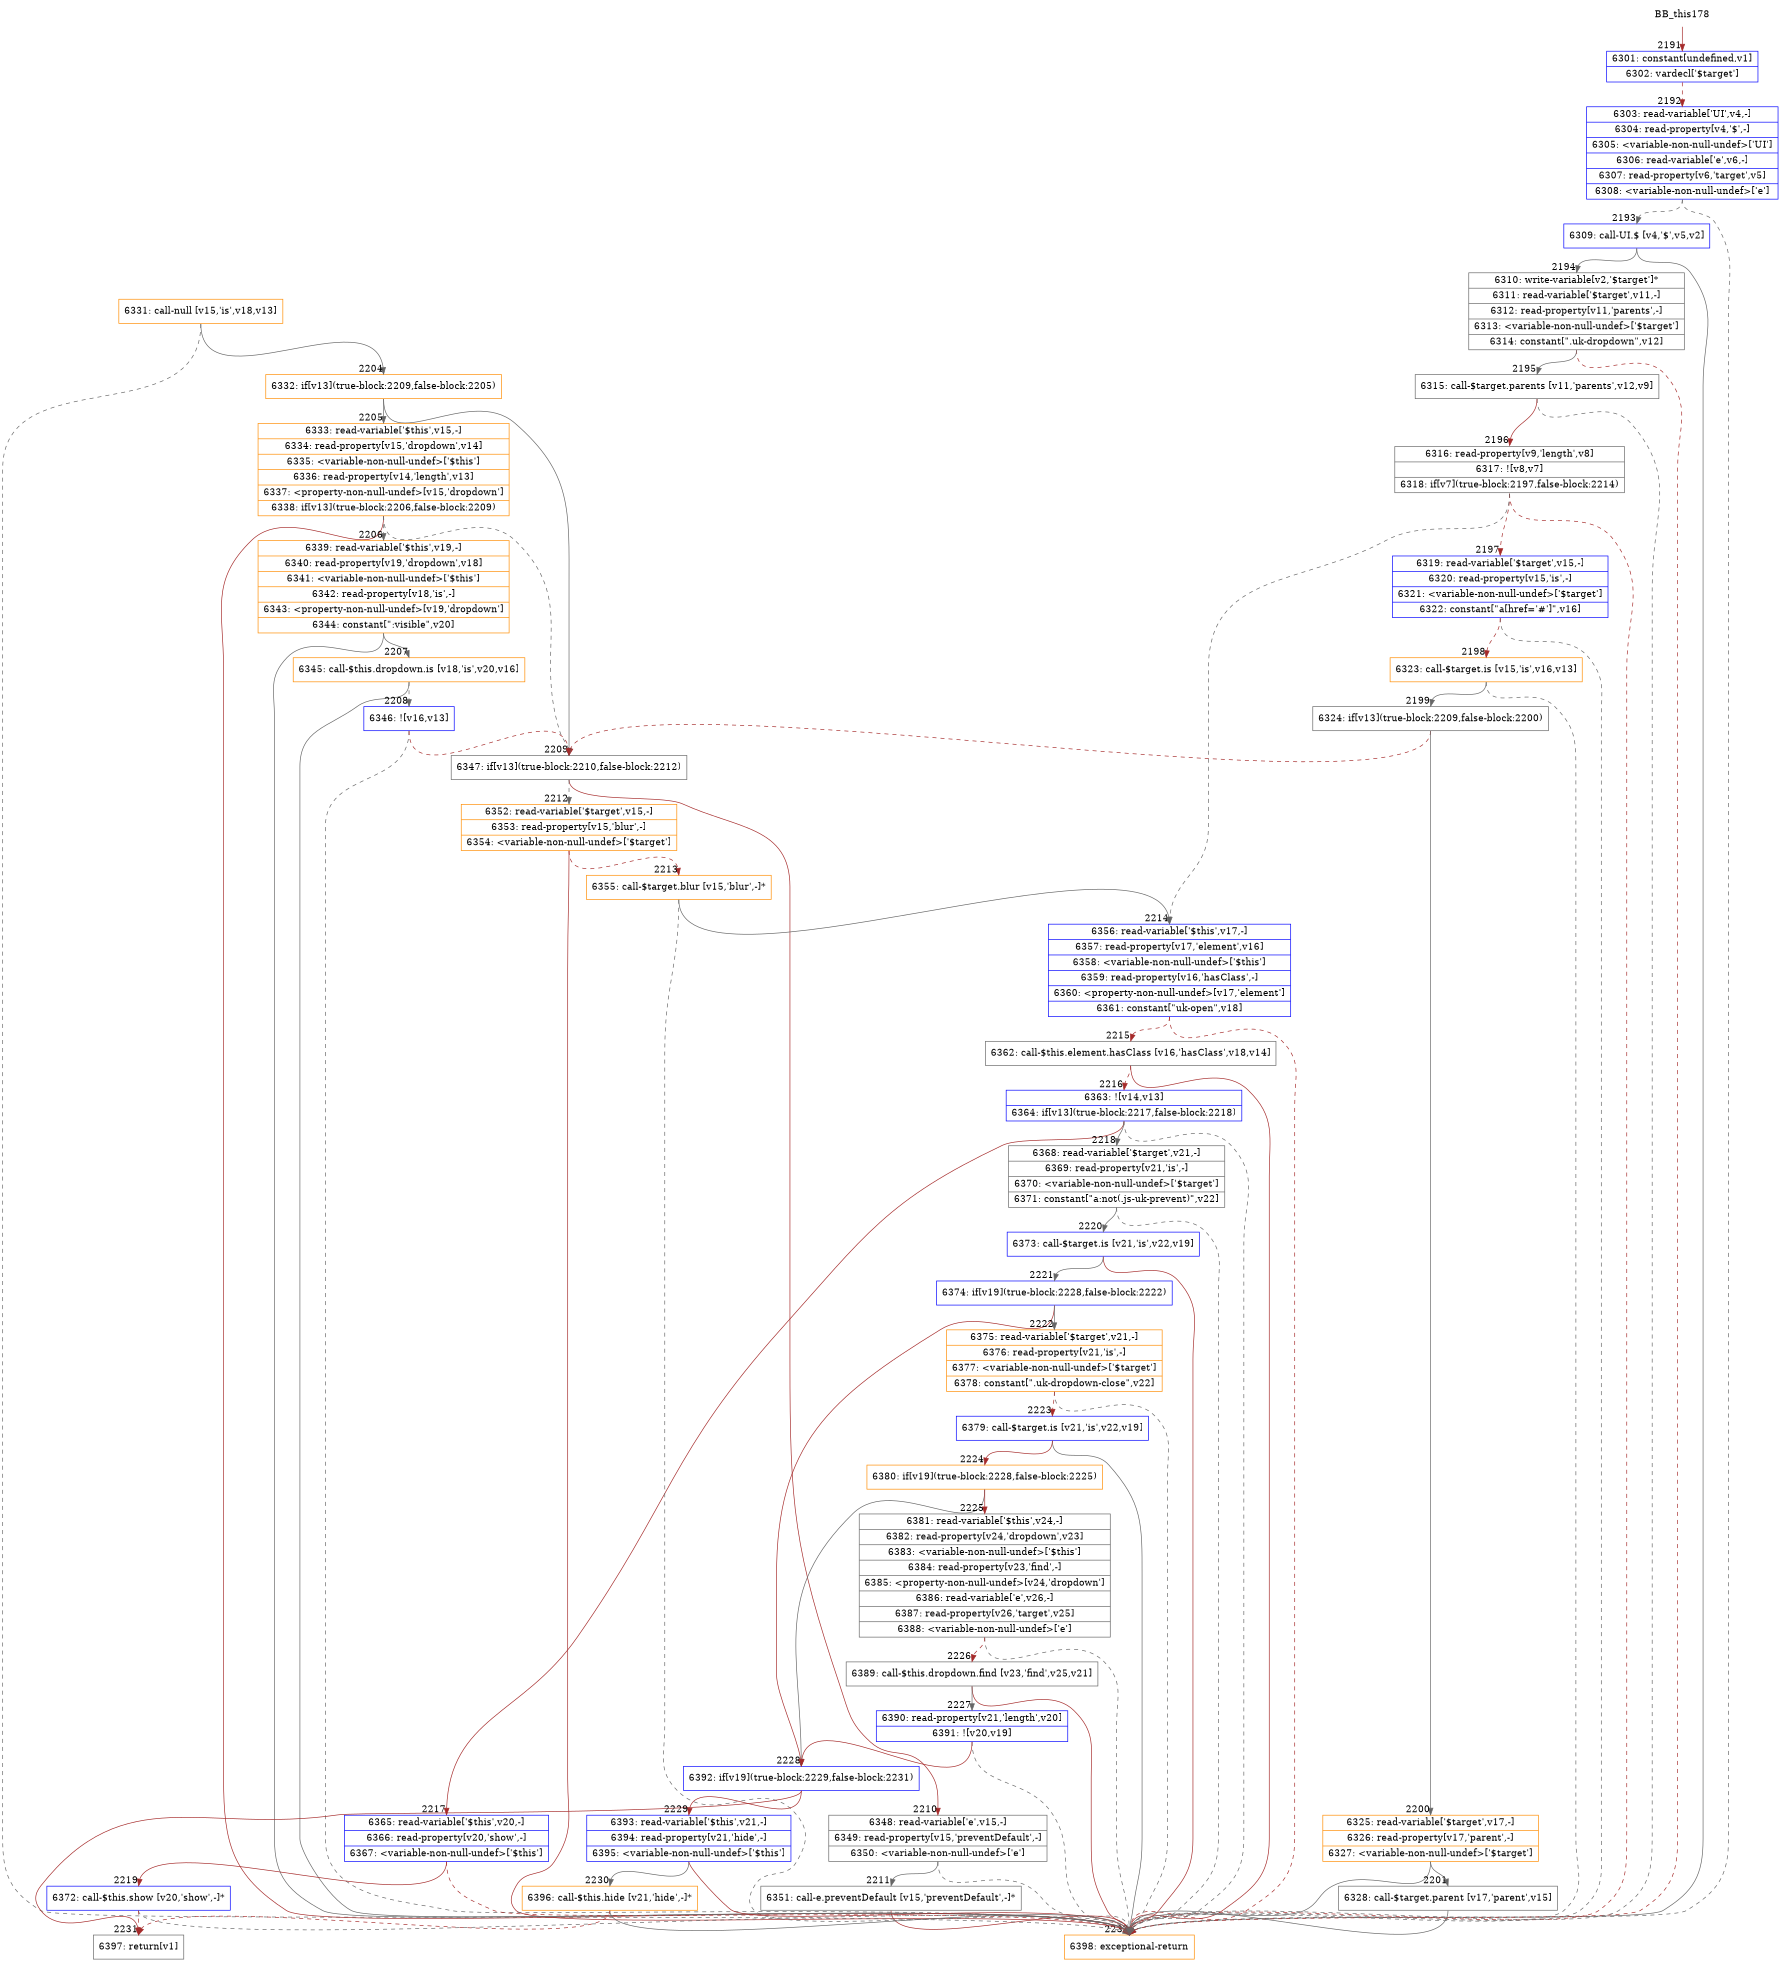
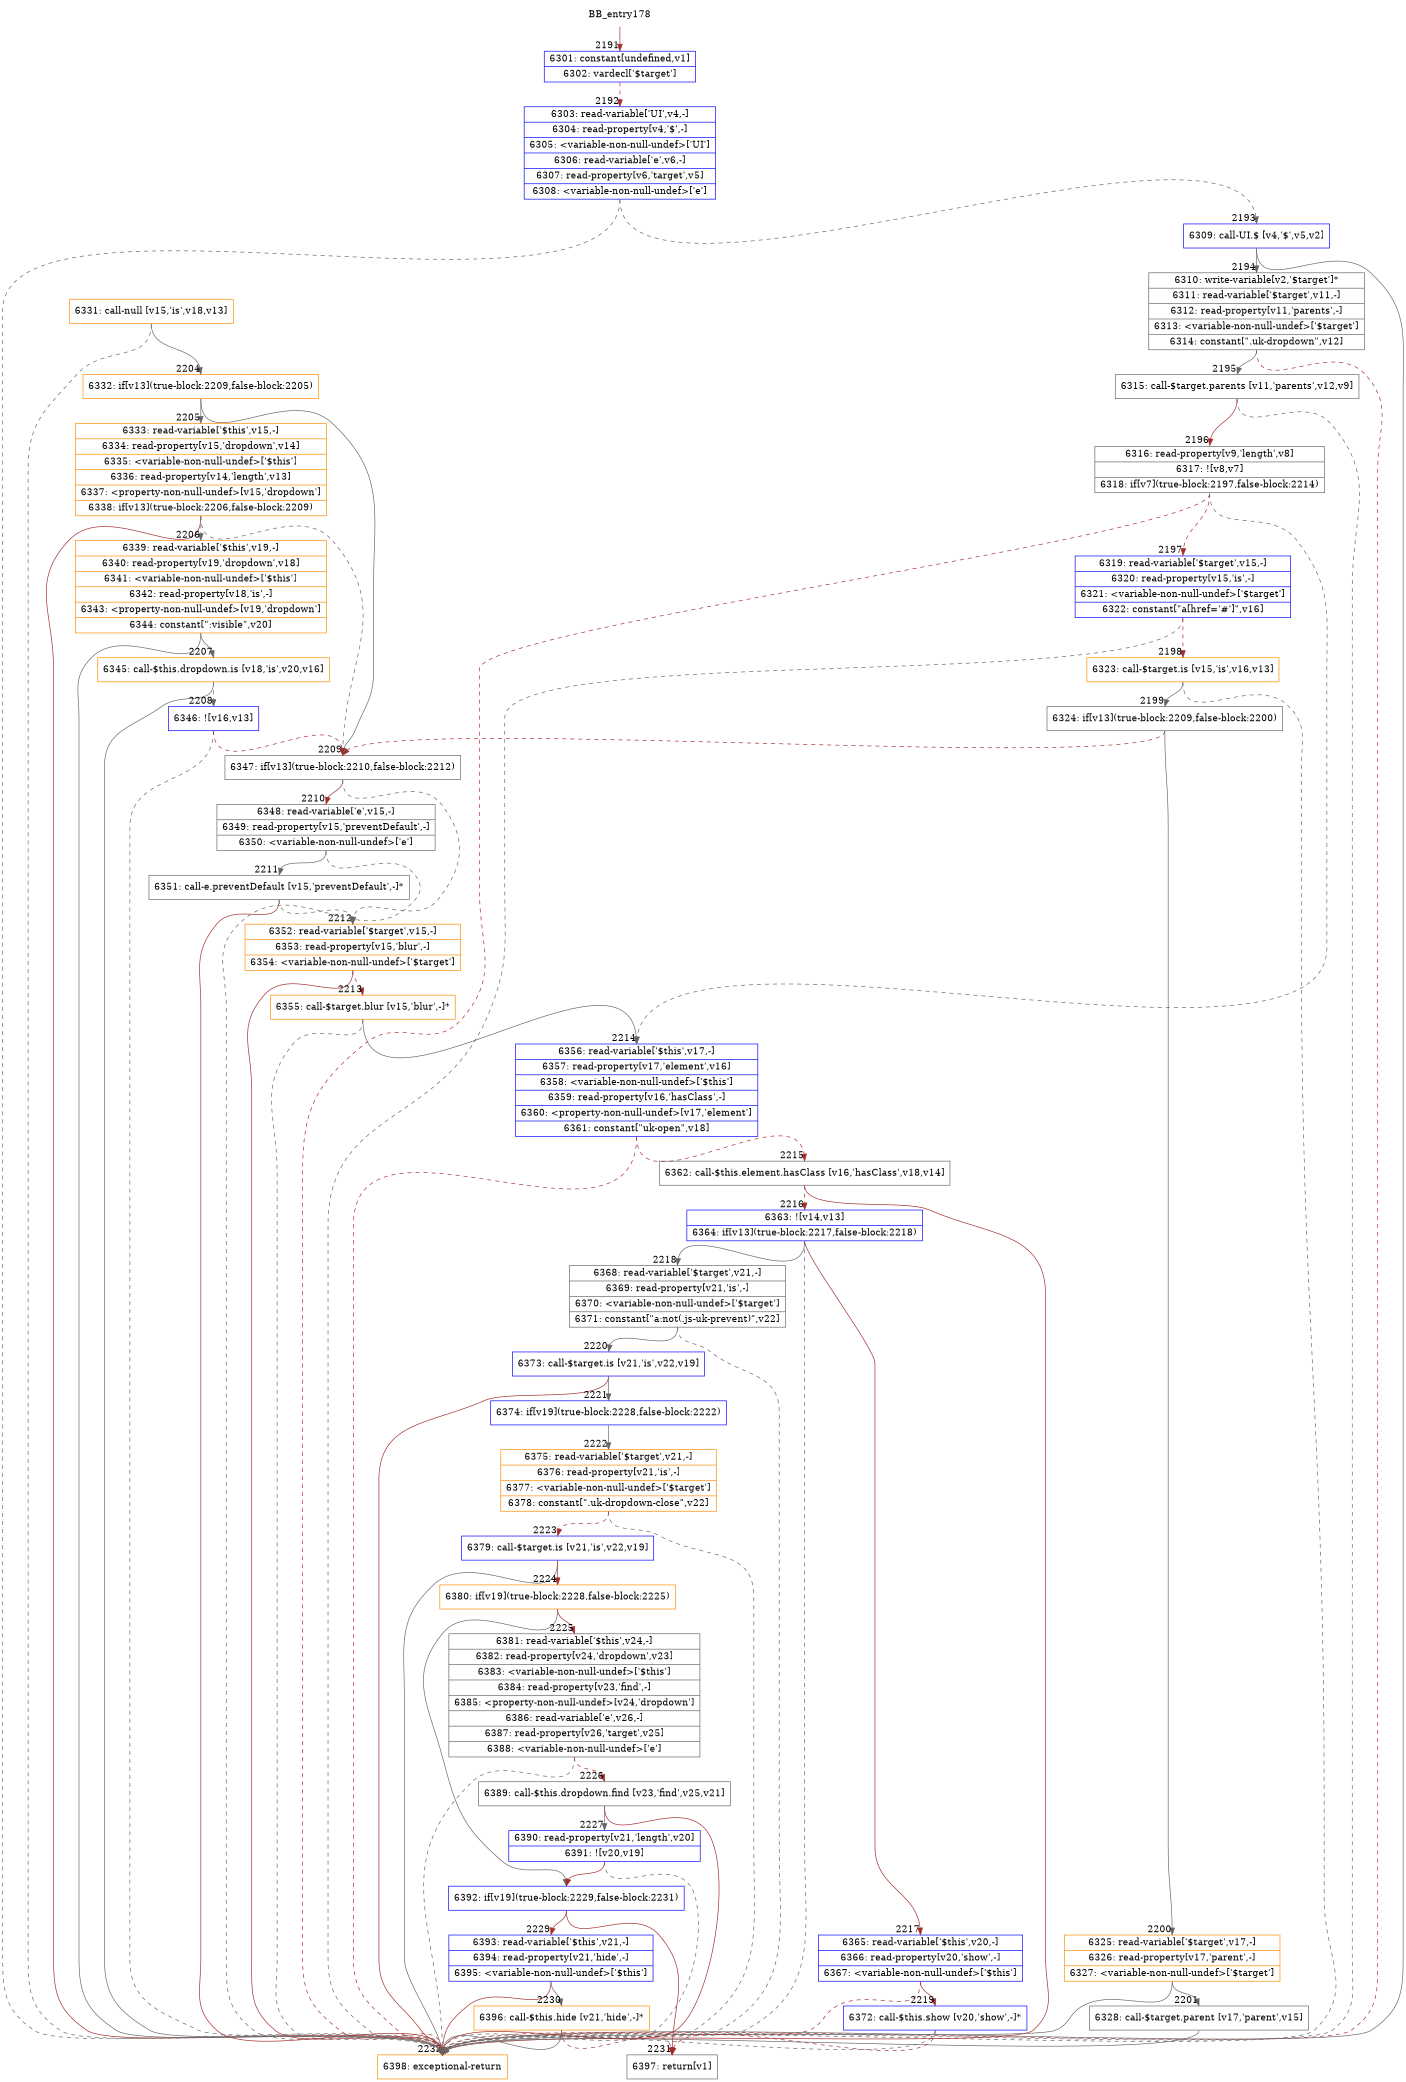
node "BB_this178": label "BB_this178" -> "BB_entry178"
edge "6351: call-e.preventDefault [v15,'preventDefault',-]*" -> "6352: read-variable['$target',v15,-]": added
edge "6374: if[v19](true-block:2228,false-block:2222)" -> "6392: if[v19](true-block:2229,false-block:2231)": removed
